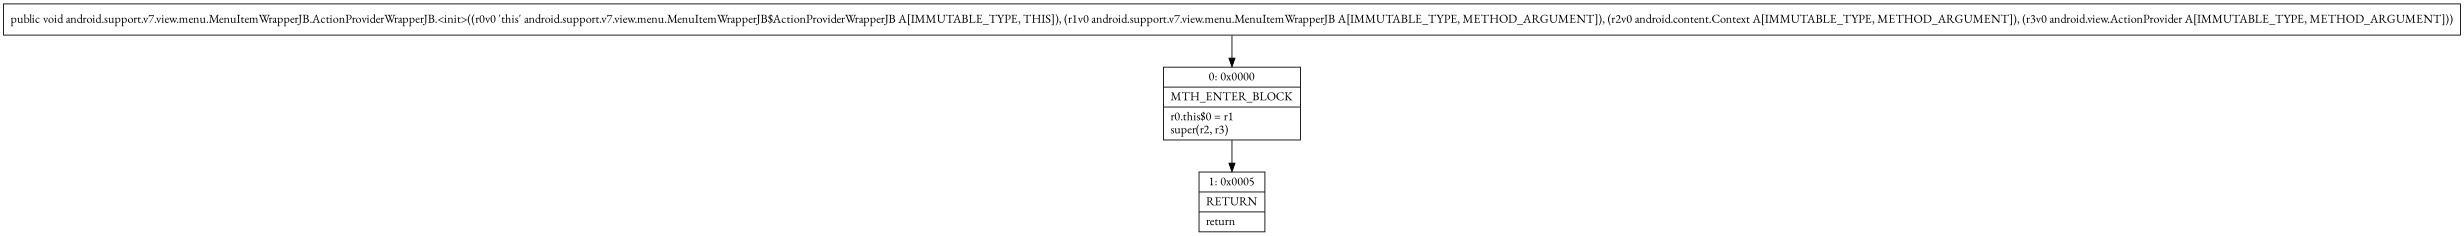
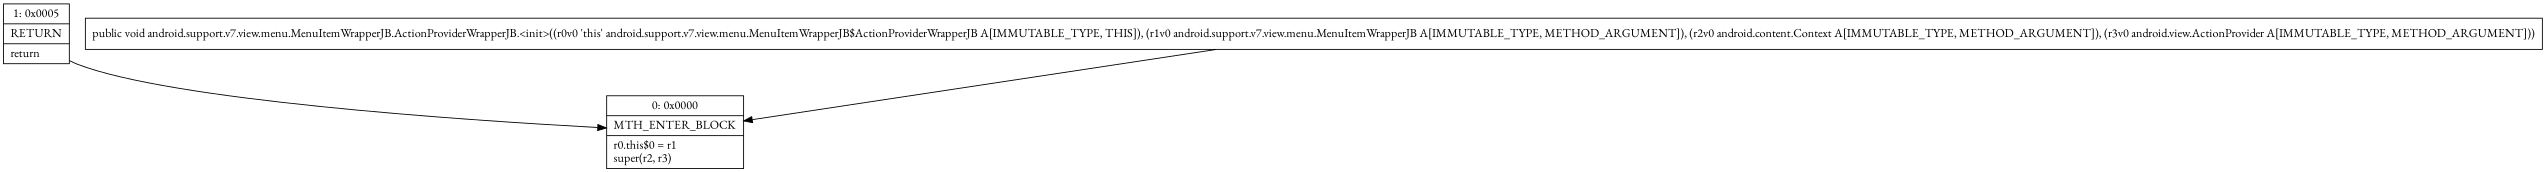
edge "0: 0x0000" -> "1: 0x0005": reversed
